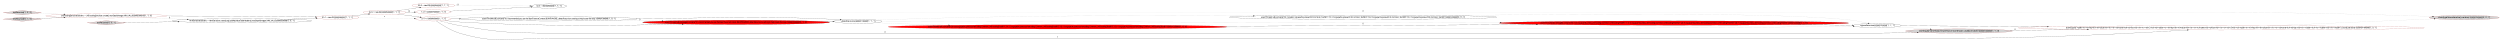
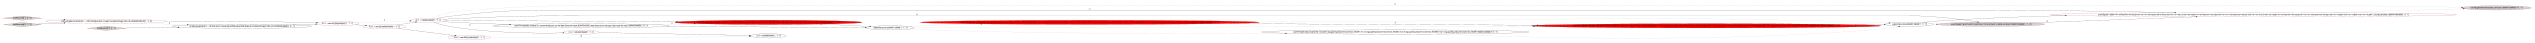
edge "R2 r2 = new R2()@@@5@@@['1', '1', '1']" -> "r1.r2 = r2@@@7@@@['1', '1', '1']": now "r3.r1 = r1@@@9@@@['1', '1', '1']" -> "r1.r2 = r2@@@7@@@['1', '1', '1']"
